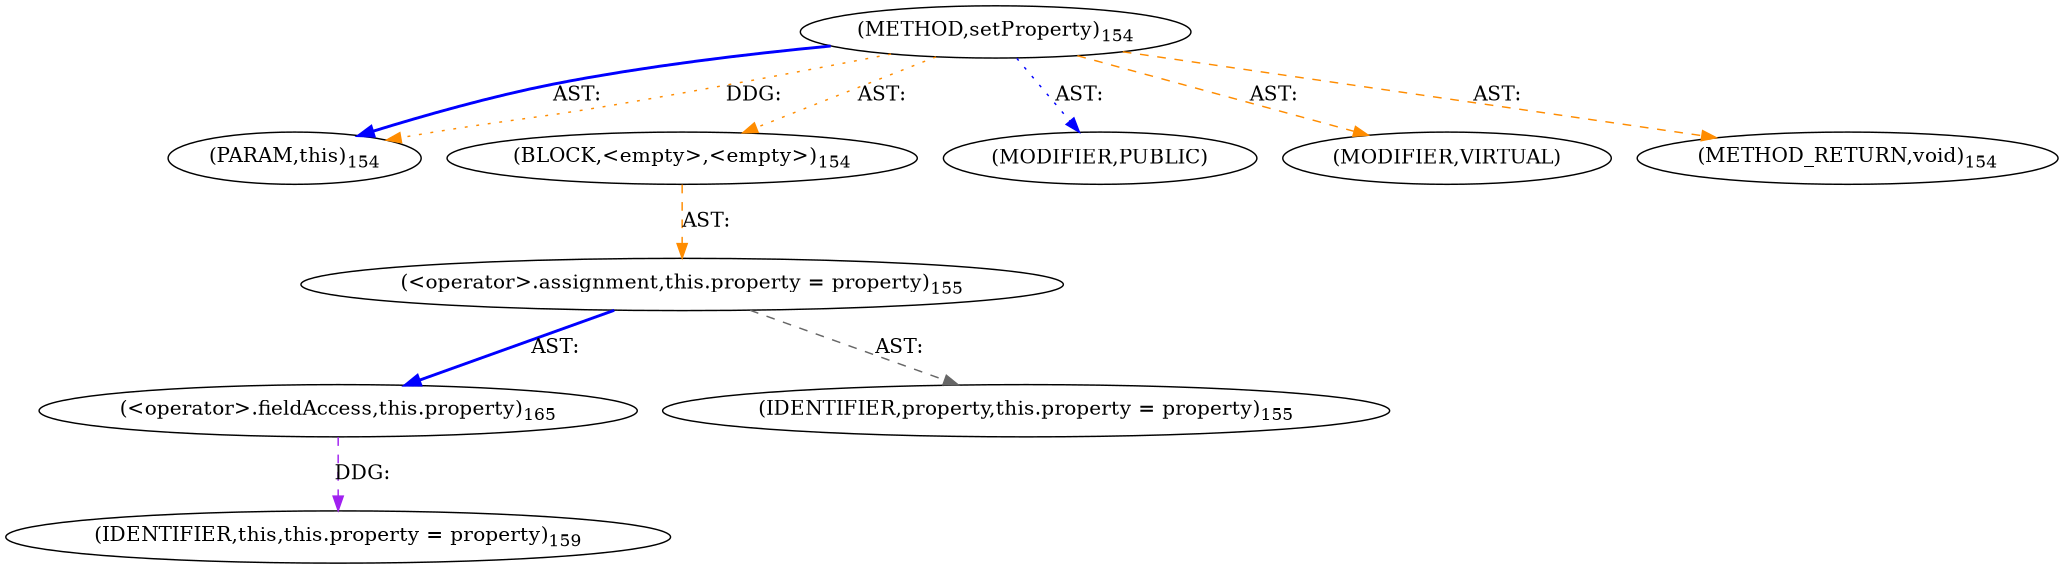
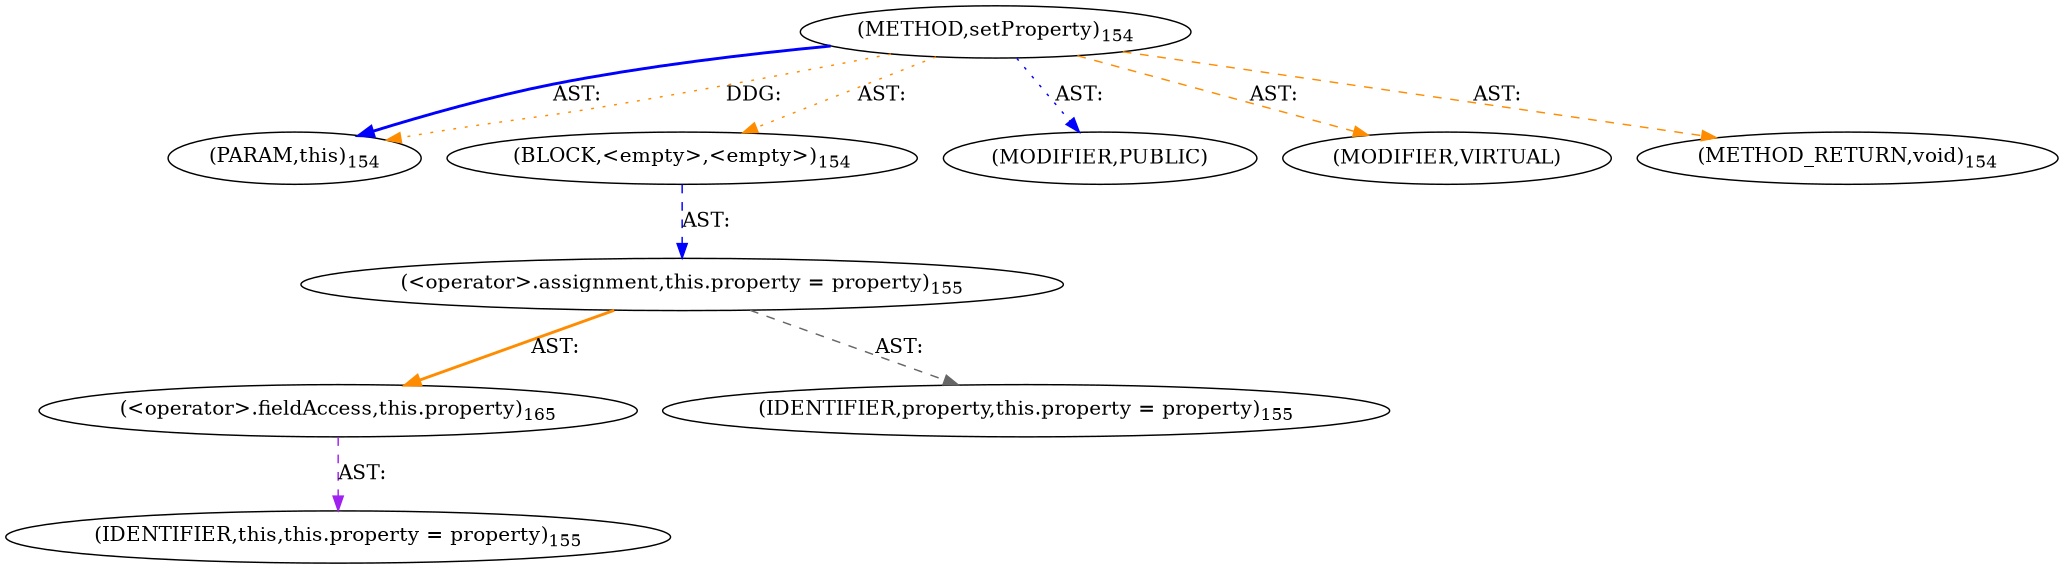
edge "(BLOCK,<empty>,<empty>)" -> "(<operator>.assignment,this.property = property)": color darkorange -> blue
edge "(<operator>.assignment,this.property = property)" -> "(<operator>.fieldAccess,this.property)": color blue -> darkorange
edge "(<operator>.fieldAccess,this.property)" -> "(IDENTIFIER,this,this.property = property)": label "DDG: " -> "AST: "
node "(IDENTIFIER,this,this.property = property)": text "159" -> "155"
